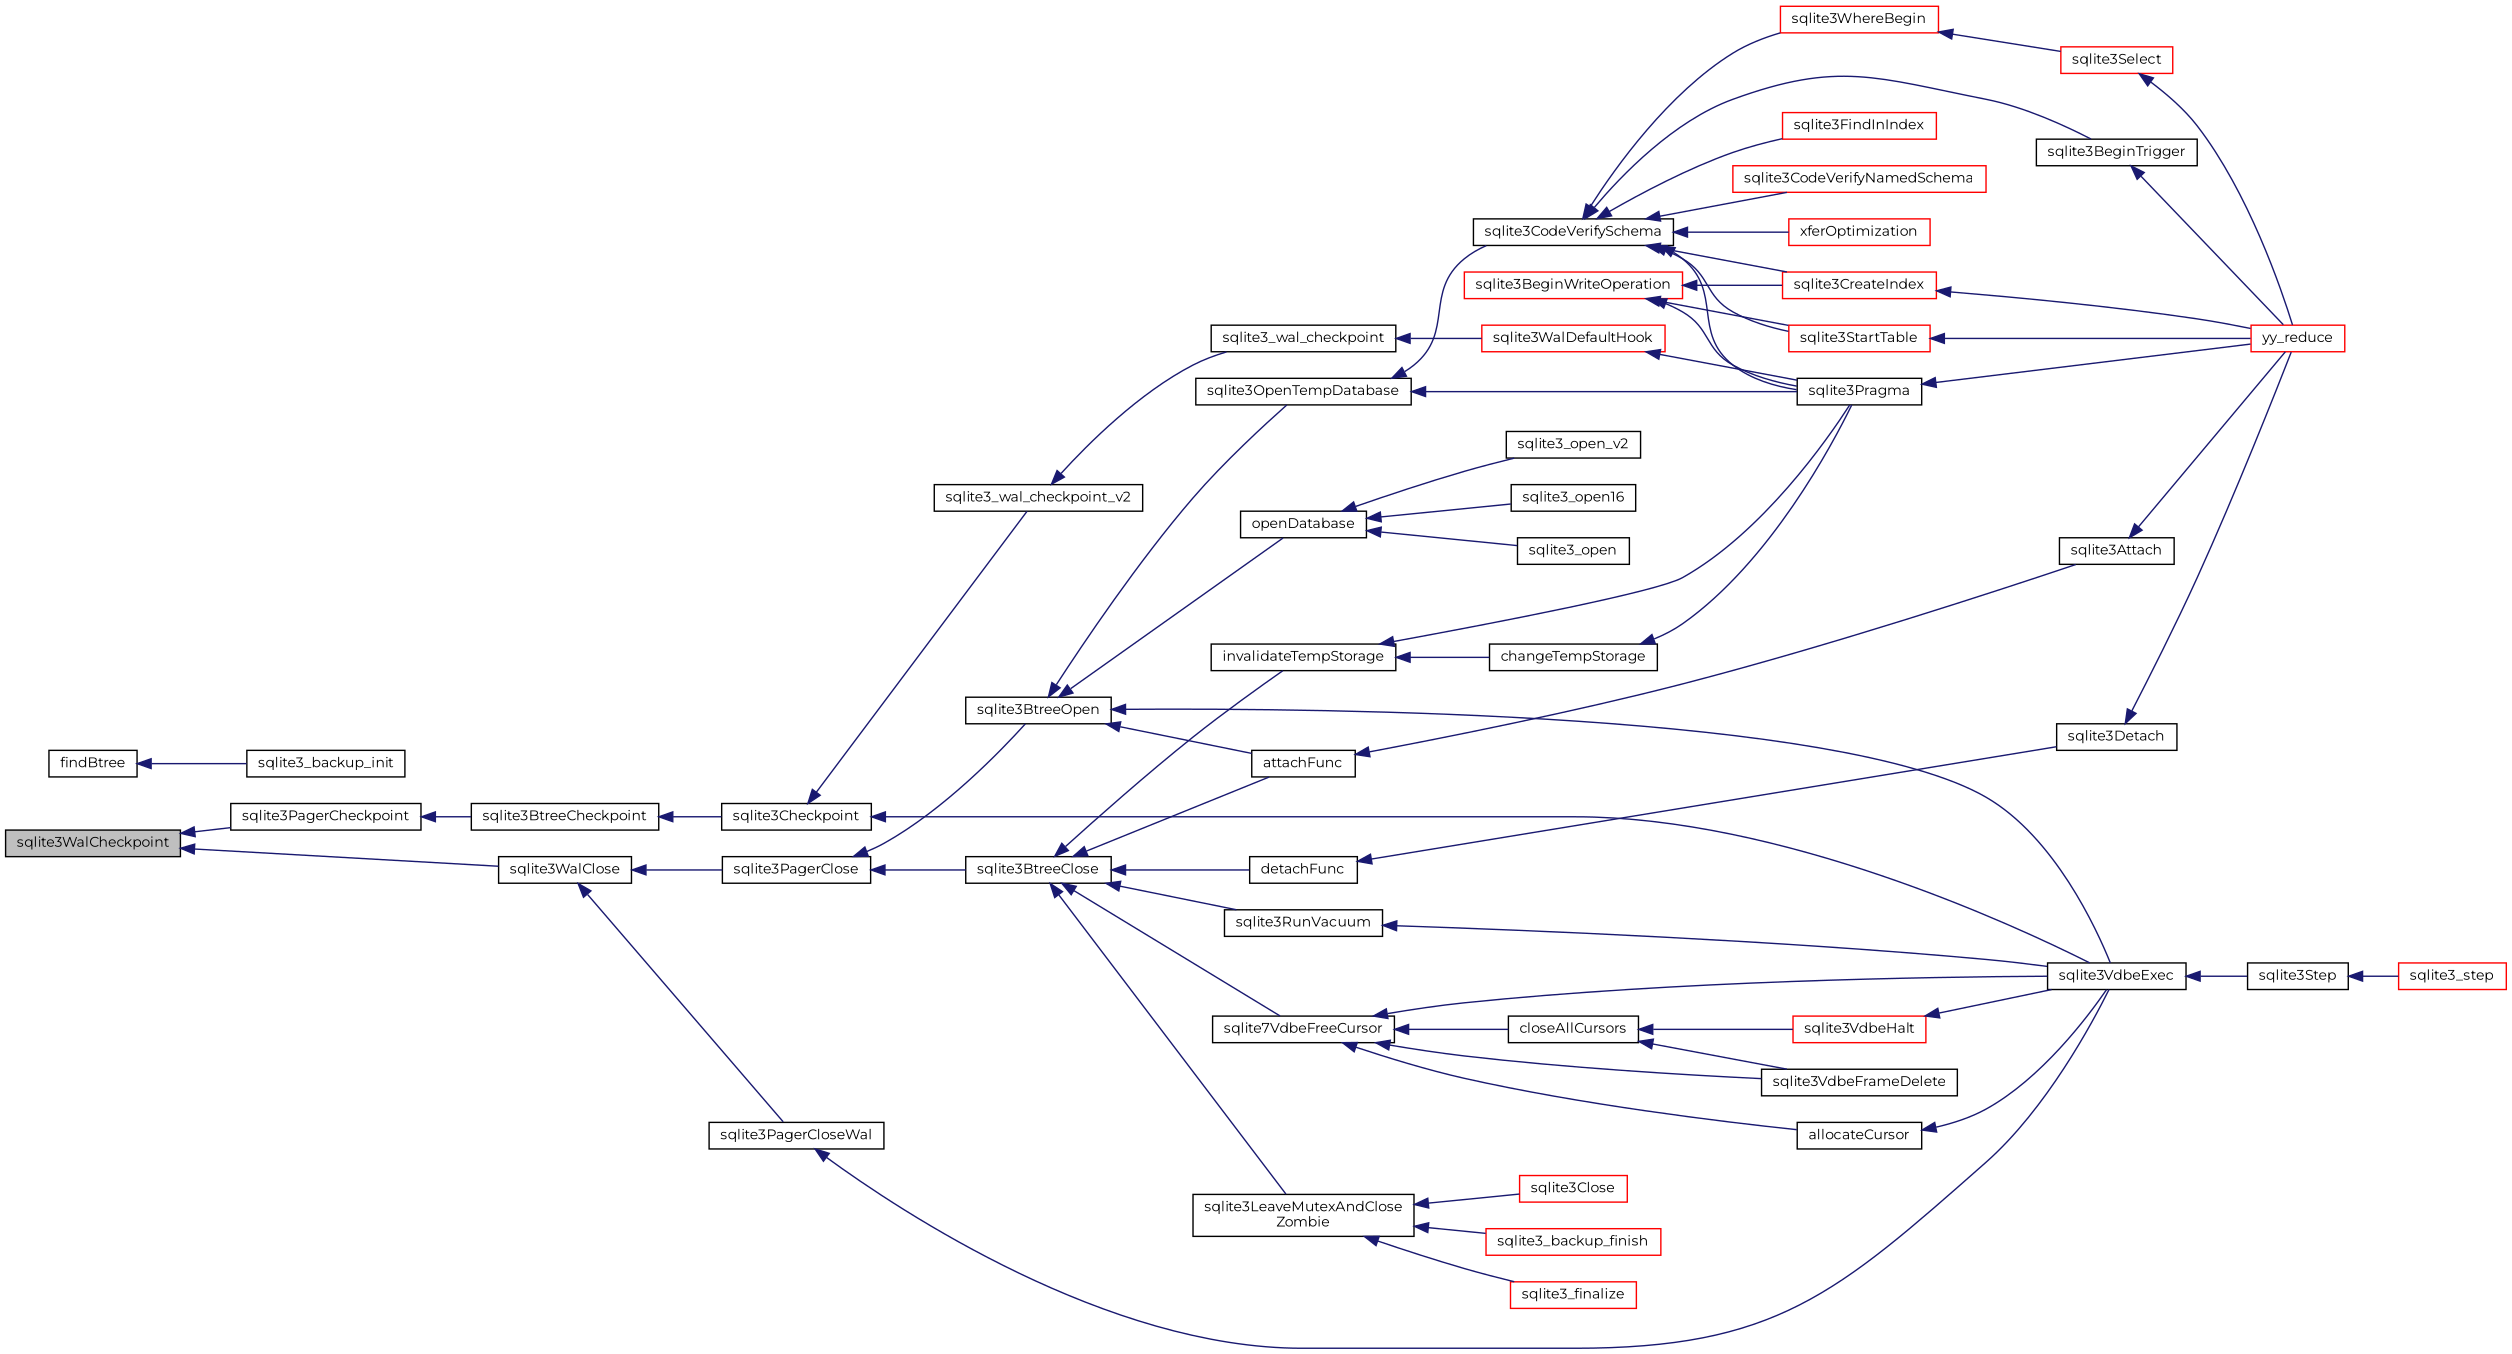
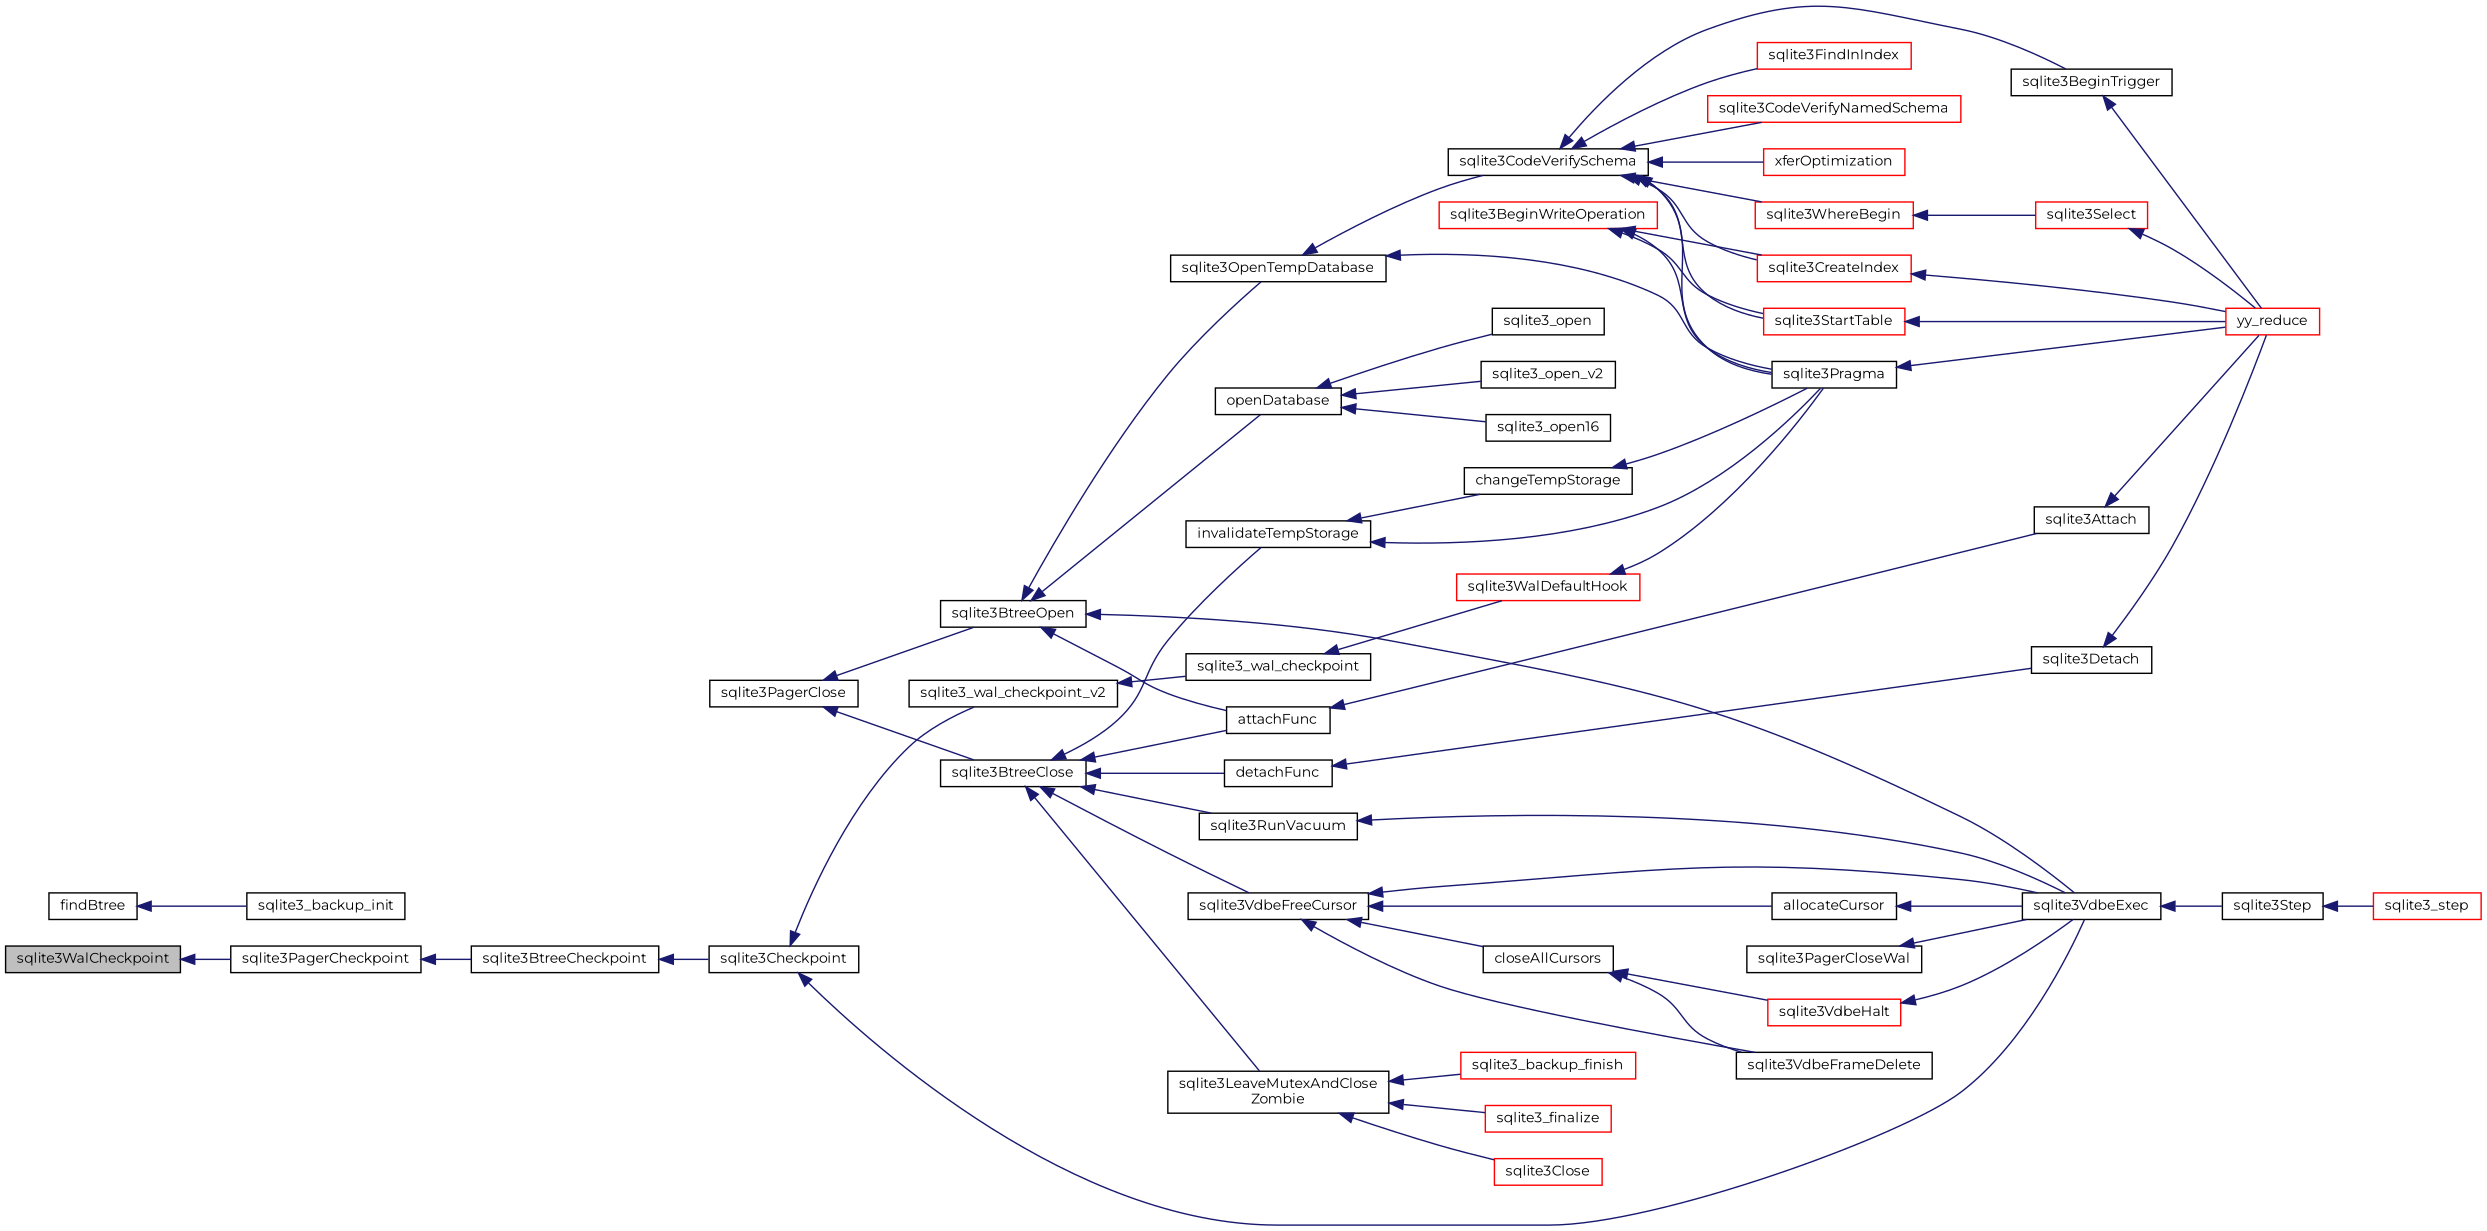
node "sqlite3WalClose": removed
node "sqlite7VdbeFreeCursor": label "sqlite7VdbeFreeCursor" -> "sqlite3VdbeFreeCursor"
